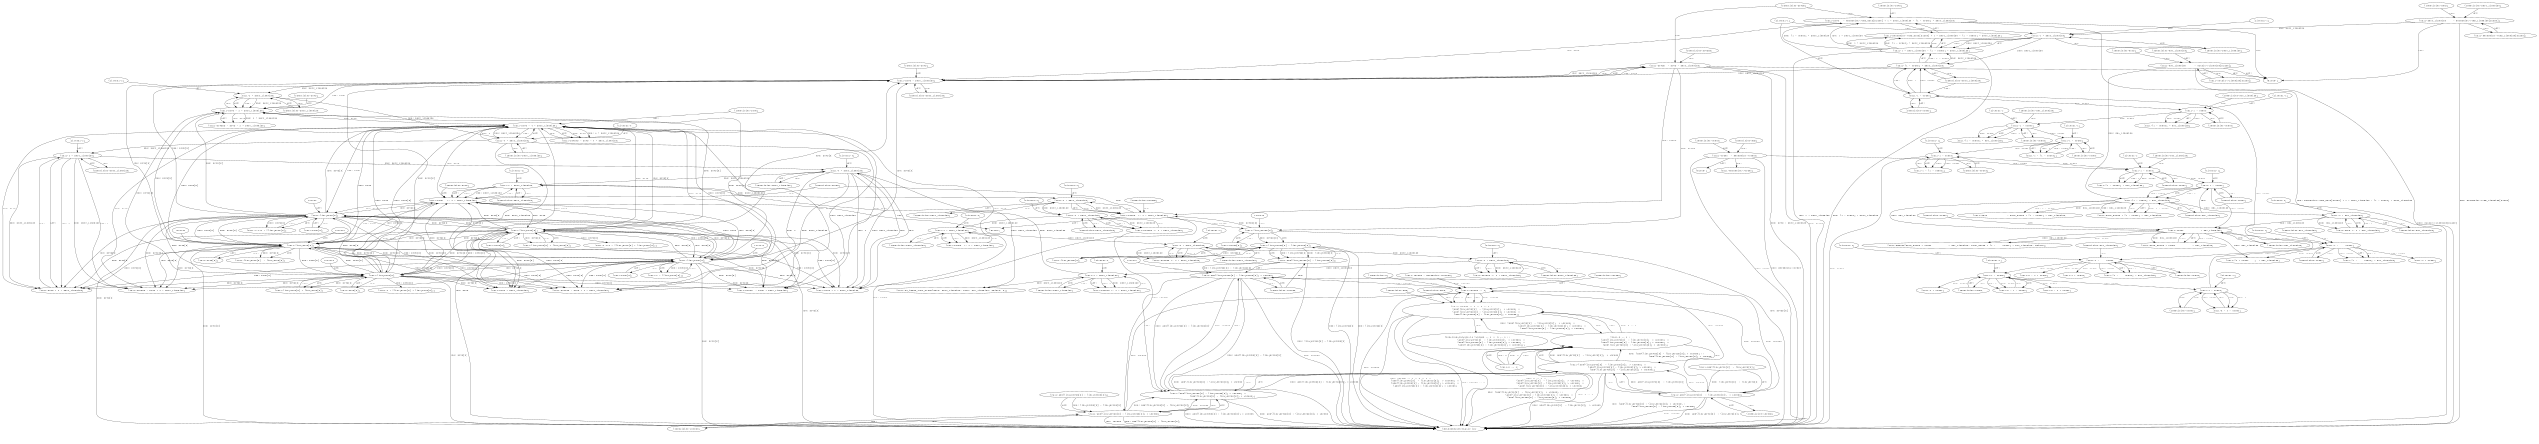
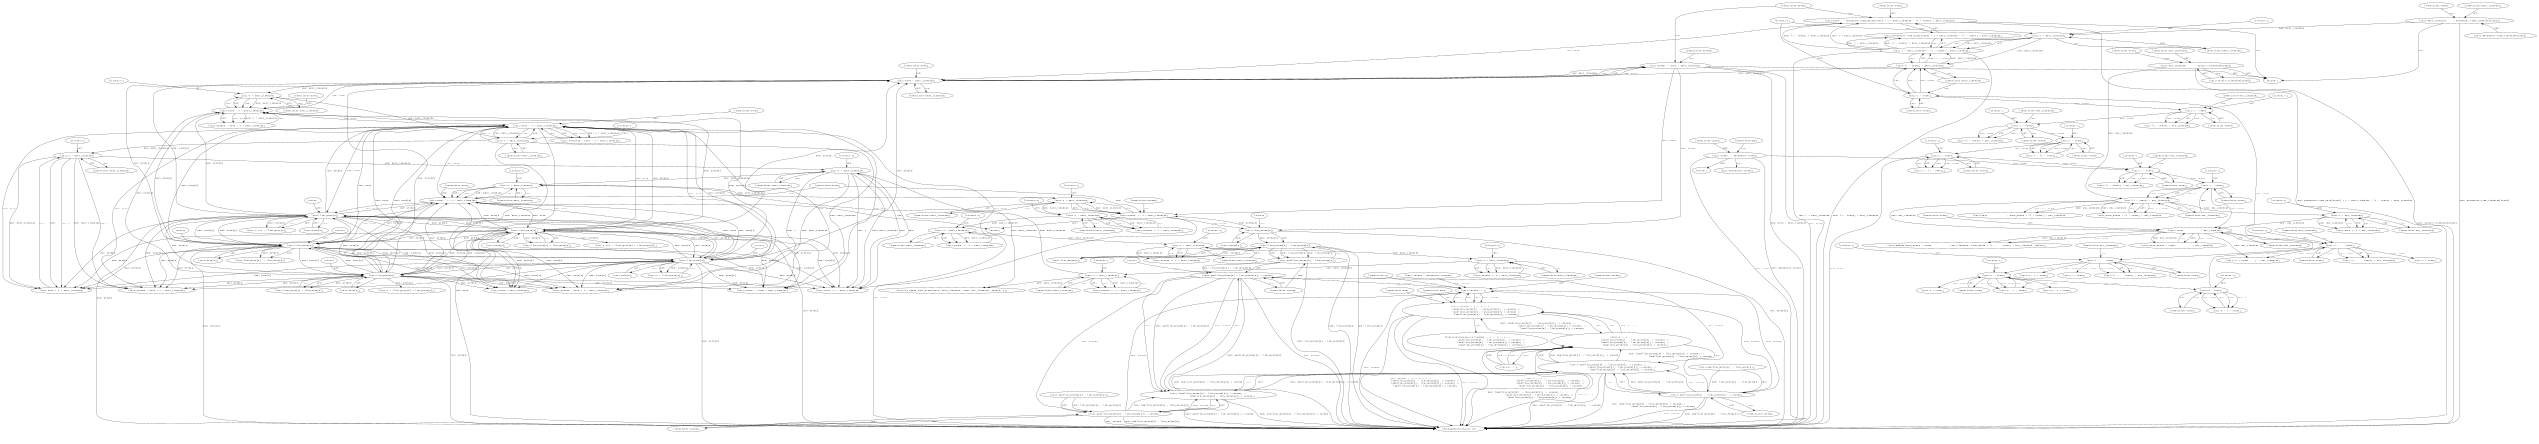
edge "(Call,psrc_linesize     = kerndeint->tmp_linesize[plane])" -> "(Call,kerndeint->tmp_linesize[plane])": removed, label "CFG:"
edge "(Call,5 * psrc_linesize - (1 - order) * psrc_linesize)" -> "(Call,(1 - order) * psrc_linesize)": added, label "CFG:"
edge "(Call,prvppp = prvp - 2 * psrc_linesize)" -> "(Call,prvp - 2 * psrc_linesize)": added, label "CFG:"
node "(Call,prvp4p = prvp - 4 * psrc_linesize)": label "(Call,prvp4p = prvp - 4 * psrc_linesize)" -> "(Call,outpic4p = prvp - 4 * psrc_linesize)"
edge "(Call,prvppp += 2 * psrc_linesize)" -> "(Call,abs((int)prvpn[x] - (int)srcpn[x]) > thresh)": now "(Call,abs((int)prvpp[x] - (int)srcpp[x]) > thresh)" -> "(Call,abs((int)prvpn[x] - (int)srcpn[x]) > thresh)"
